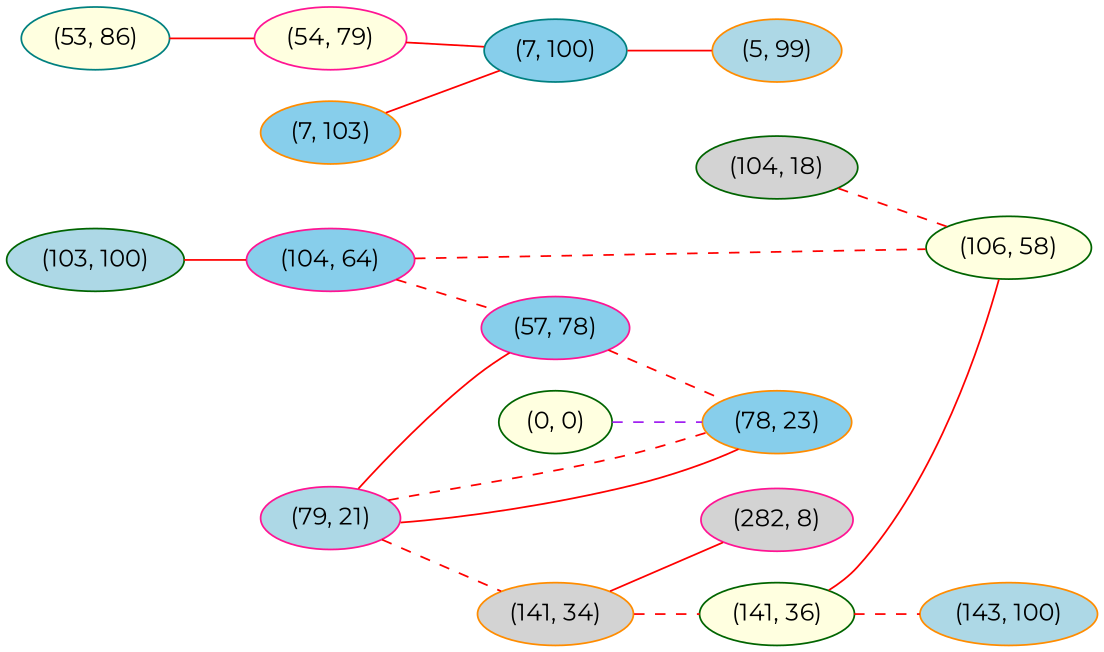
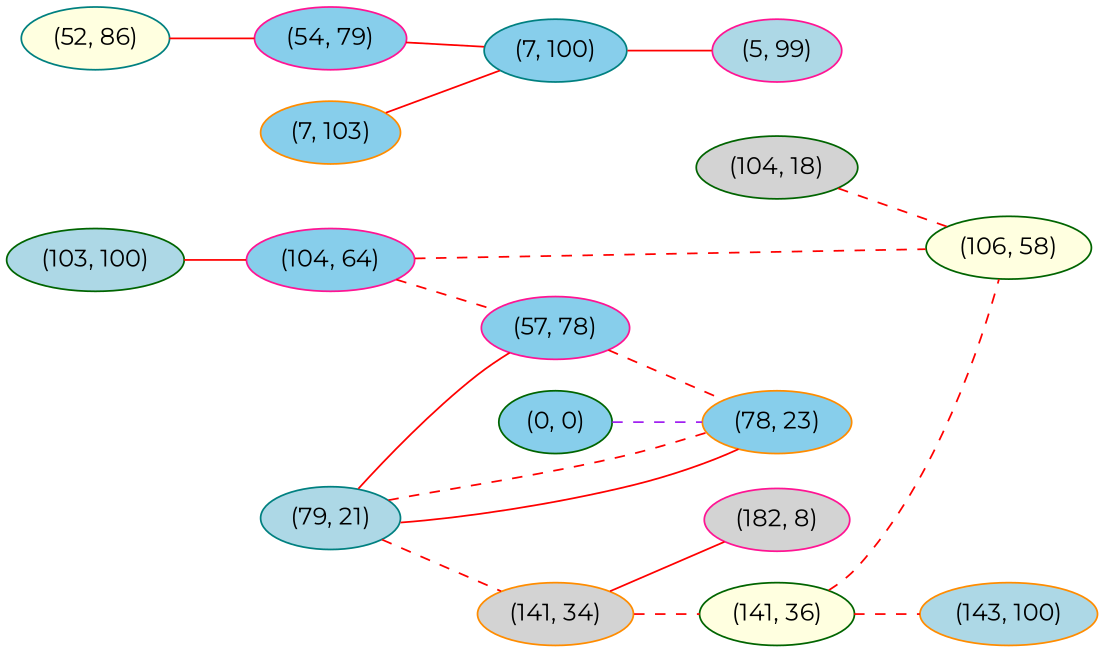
node "(53, 86)": label "(53, 86)" -> "(52, 86)"
node "(54, 79)": fillcolor lightyellow -> skyblue
node "(5, 99)": color darkorange -> deeppink
node "(0, 0)": fillcolor lightyellow -> skyblue
edge "(106, 58)" -- "(141, 36)": style solid -> dashed
node "(79, 21)": color deeppink -> teal
node "(282, 8)": label "(282, 8)" -> "(182, 8)"
